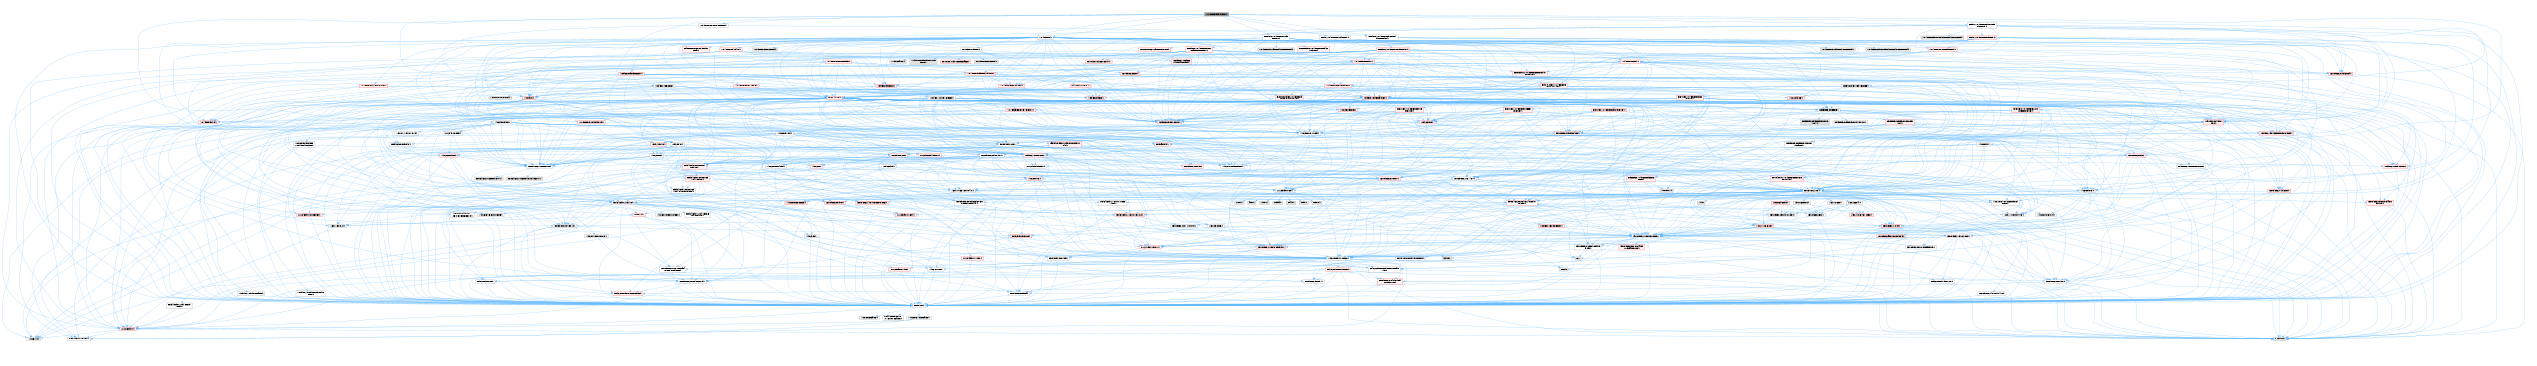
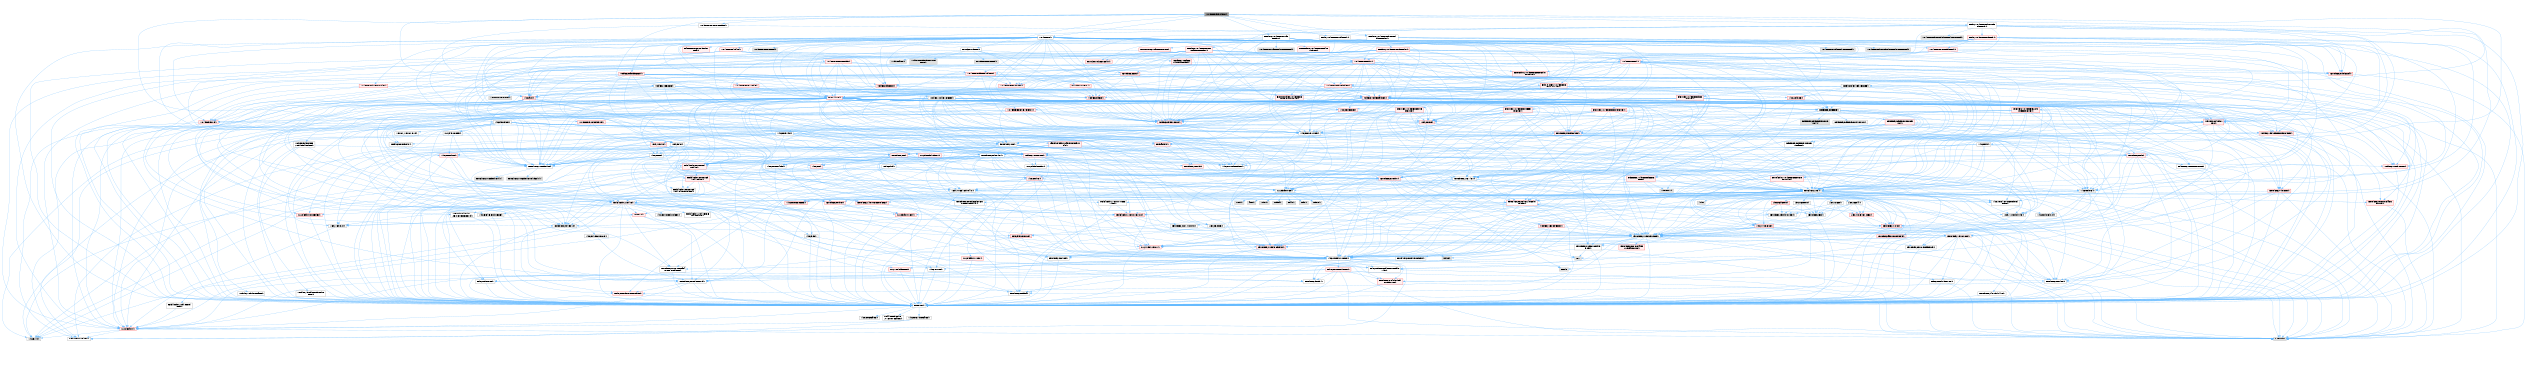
node "Sound/SoundTimecodeOffset.h": removed
node "HAL/PlatformMisc.h": label "HAL/PlatformMisc.h" -> "HAL/WeakObjectPtr.h"
